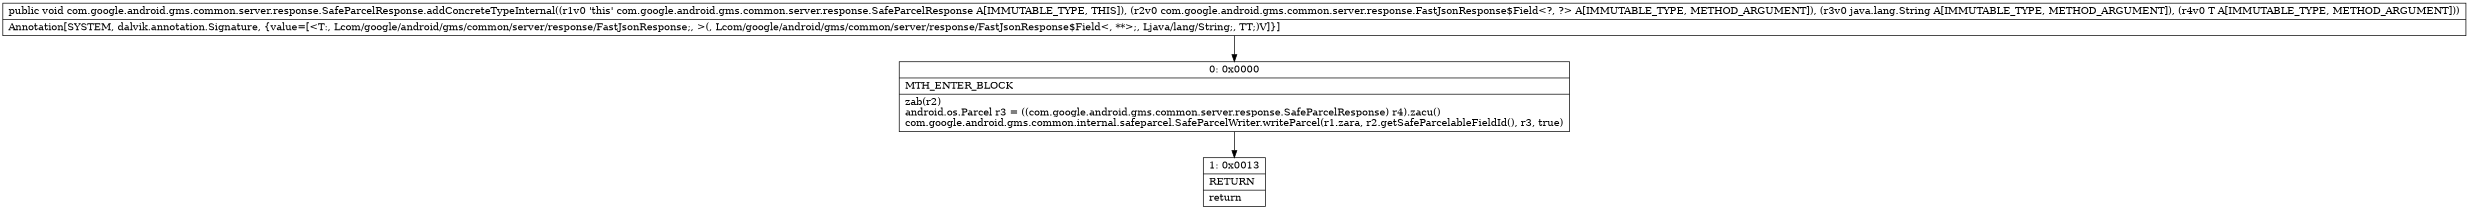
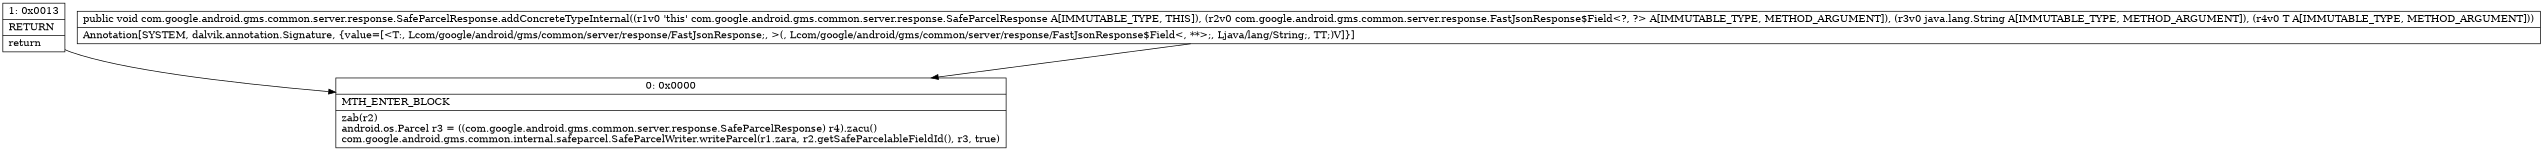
edge "0: 0x0000" -> "1: 0x0013": reversed
